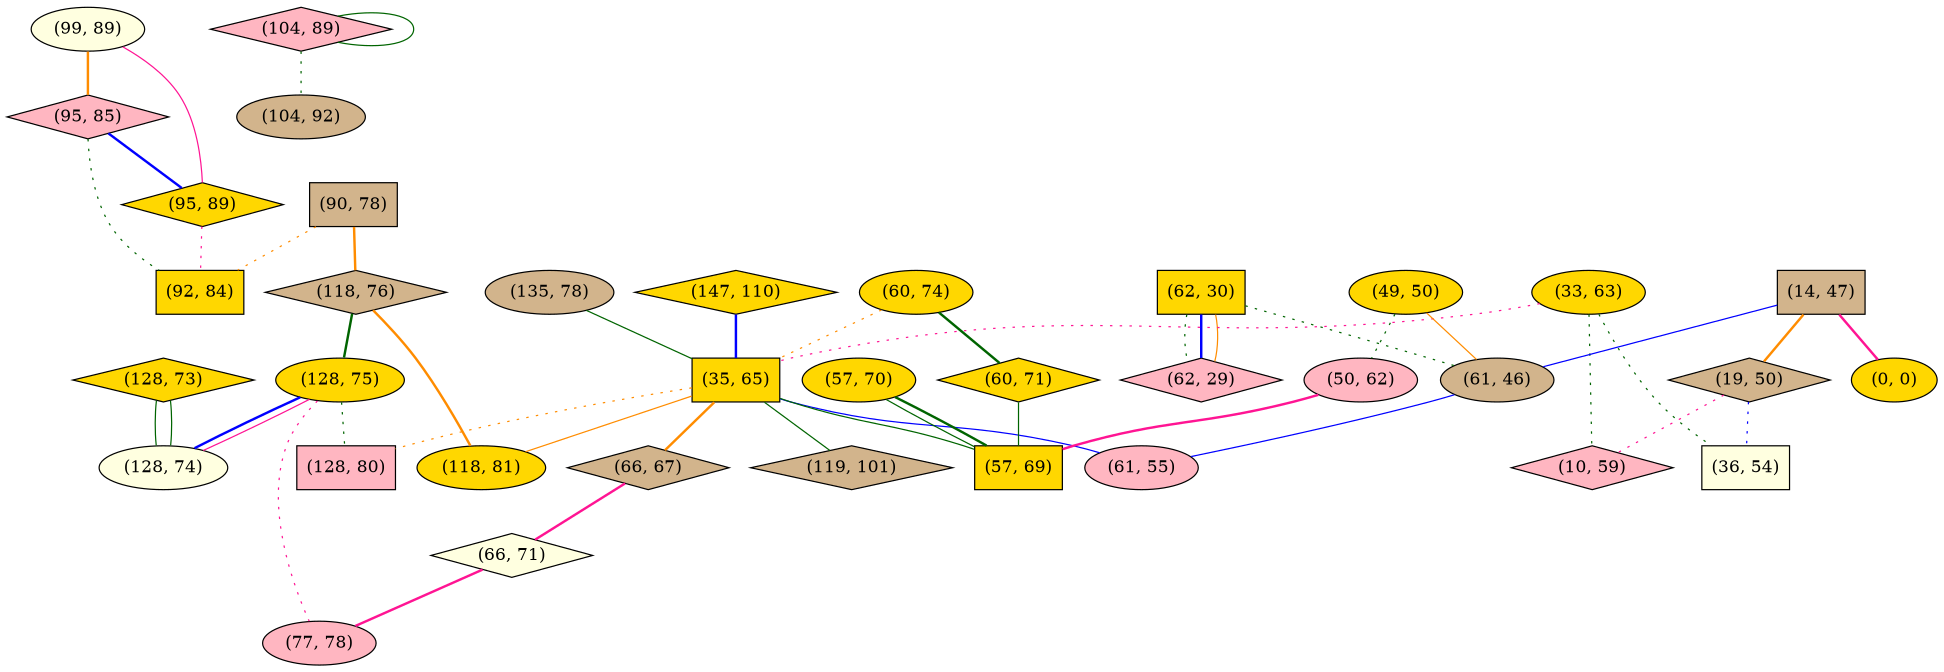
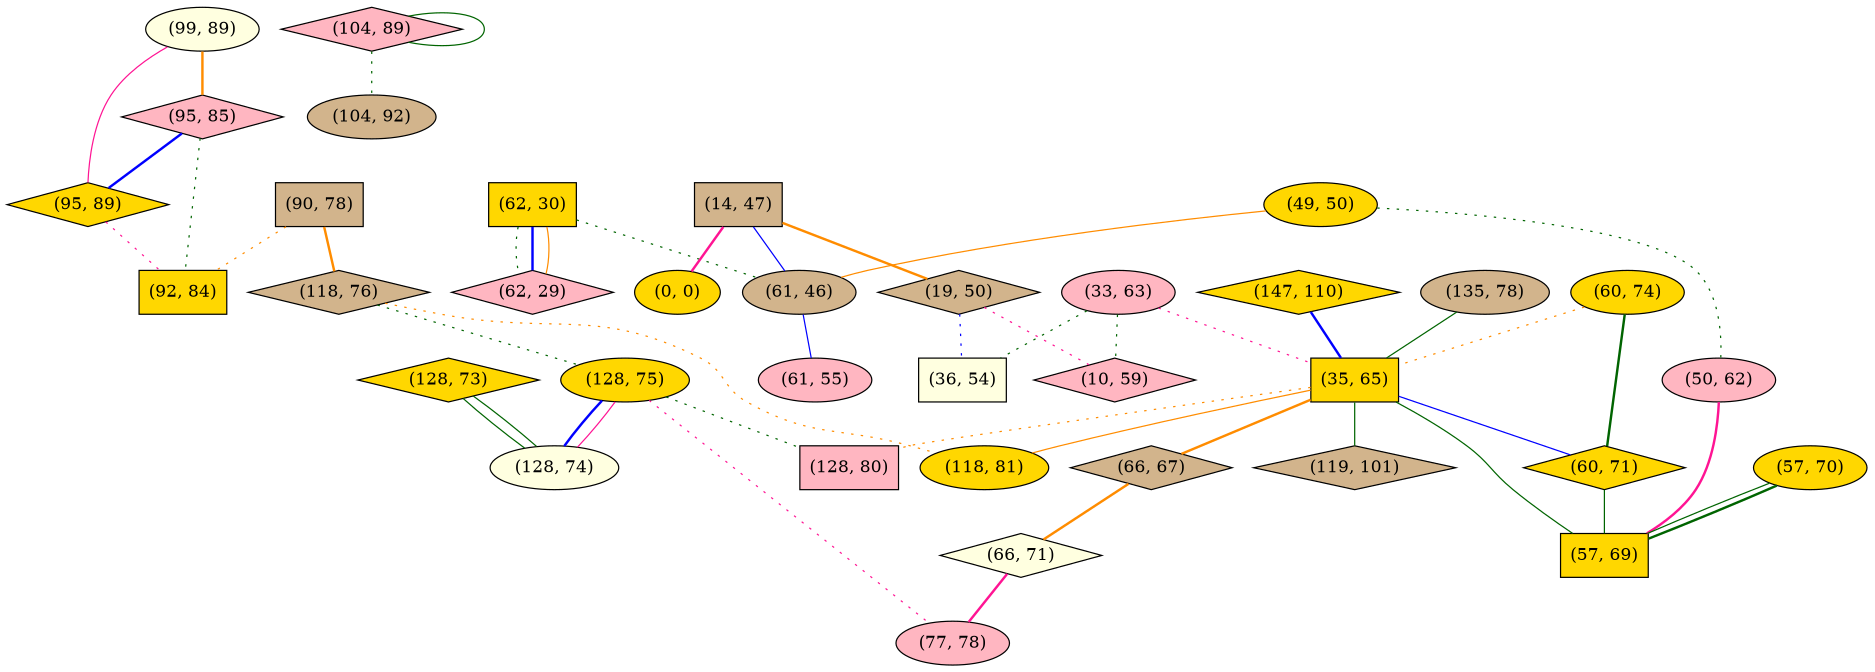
node "(33, 63)": fillcolor gold -> lightpink
edge "(118, 76)" -- "(128, 75)": style bold -> dotted
edge "(118, 76)" -- "(118, 81)": style bold -> dotted
edge "(35, 65)" -- "(61, 55)": now "(35, 65)" -- "(60, 71)"
edge "(66, 67)" -- "(66, 71)": color deeppink -> darkorange
